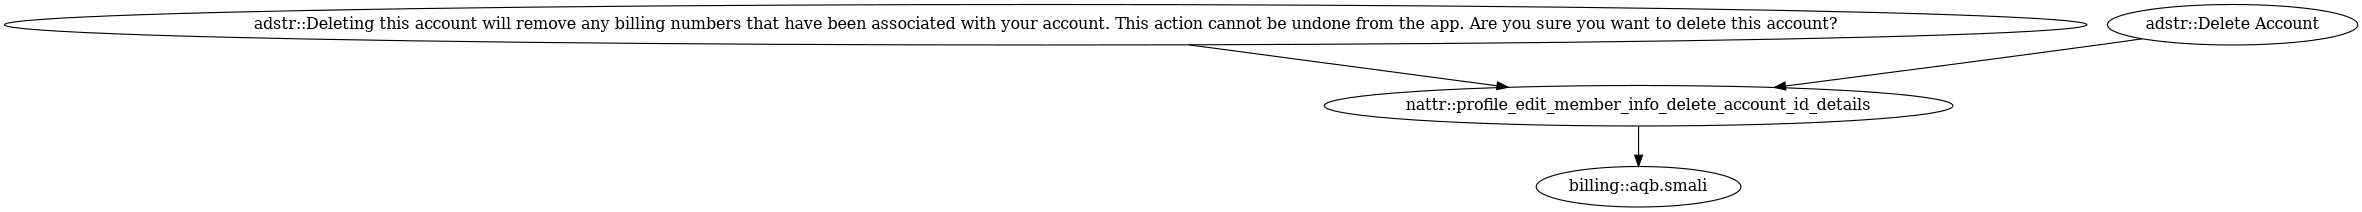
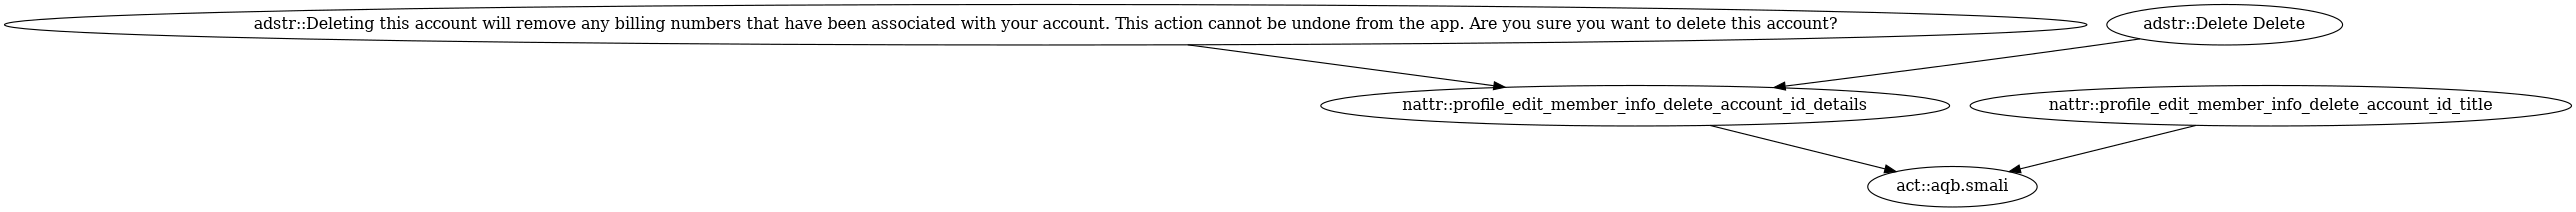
node "adstr::Delete Account": label "adstr::Delete Account" -> "adstr::Delete Delete"
node "nattr::profile_edit_member_info_delete_account_id_title": added
node "billing::aqb.smali": label "billing::aqb.smali" -> "act::aqb.smali"
